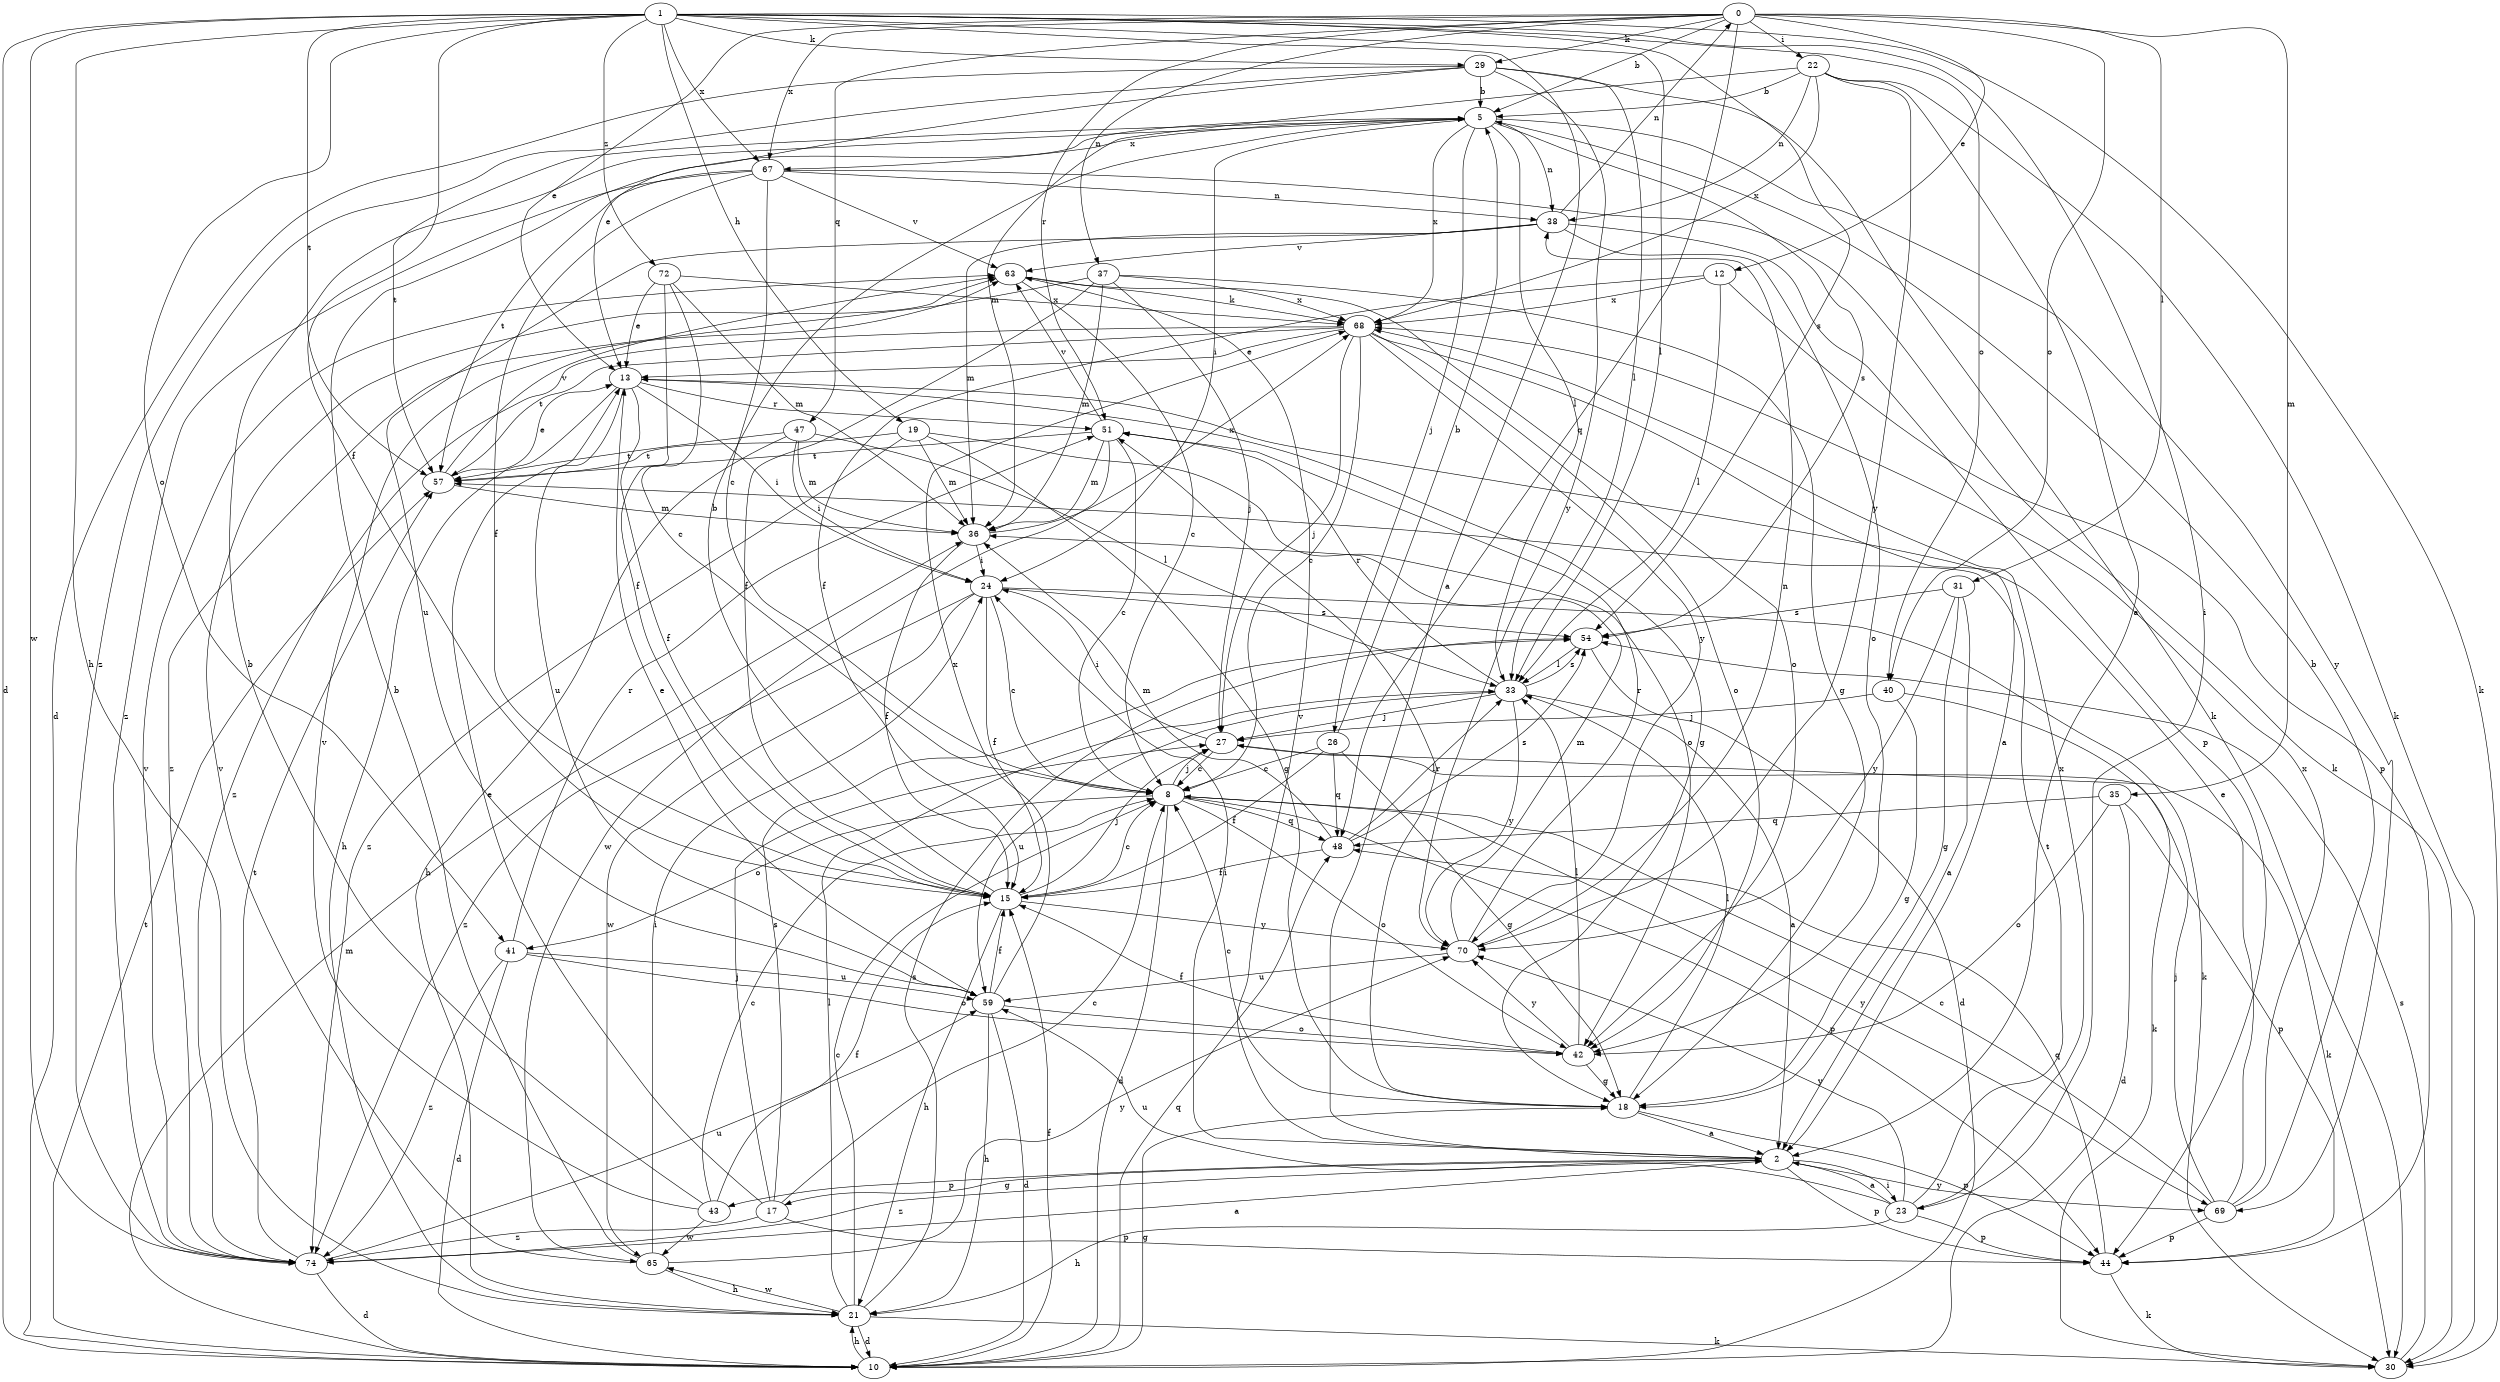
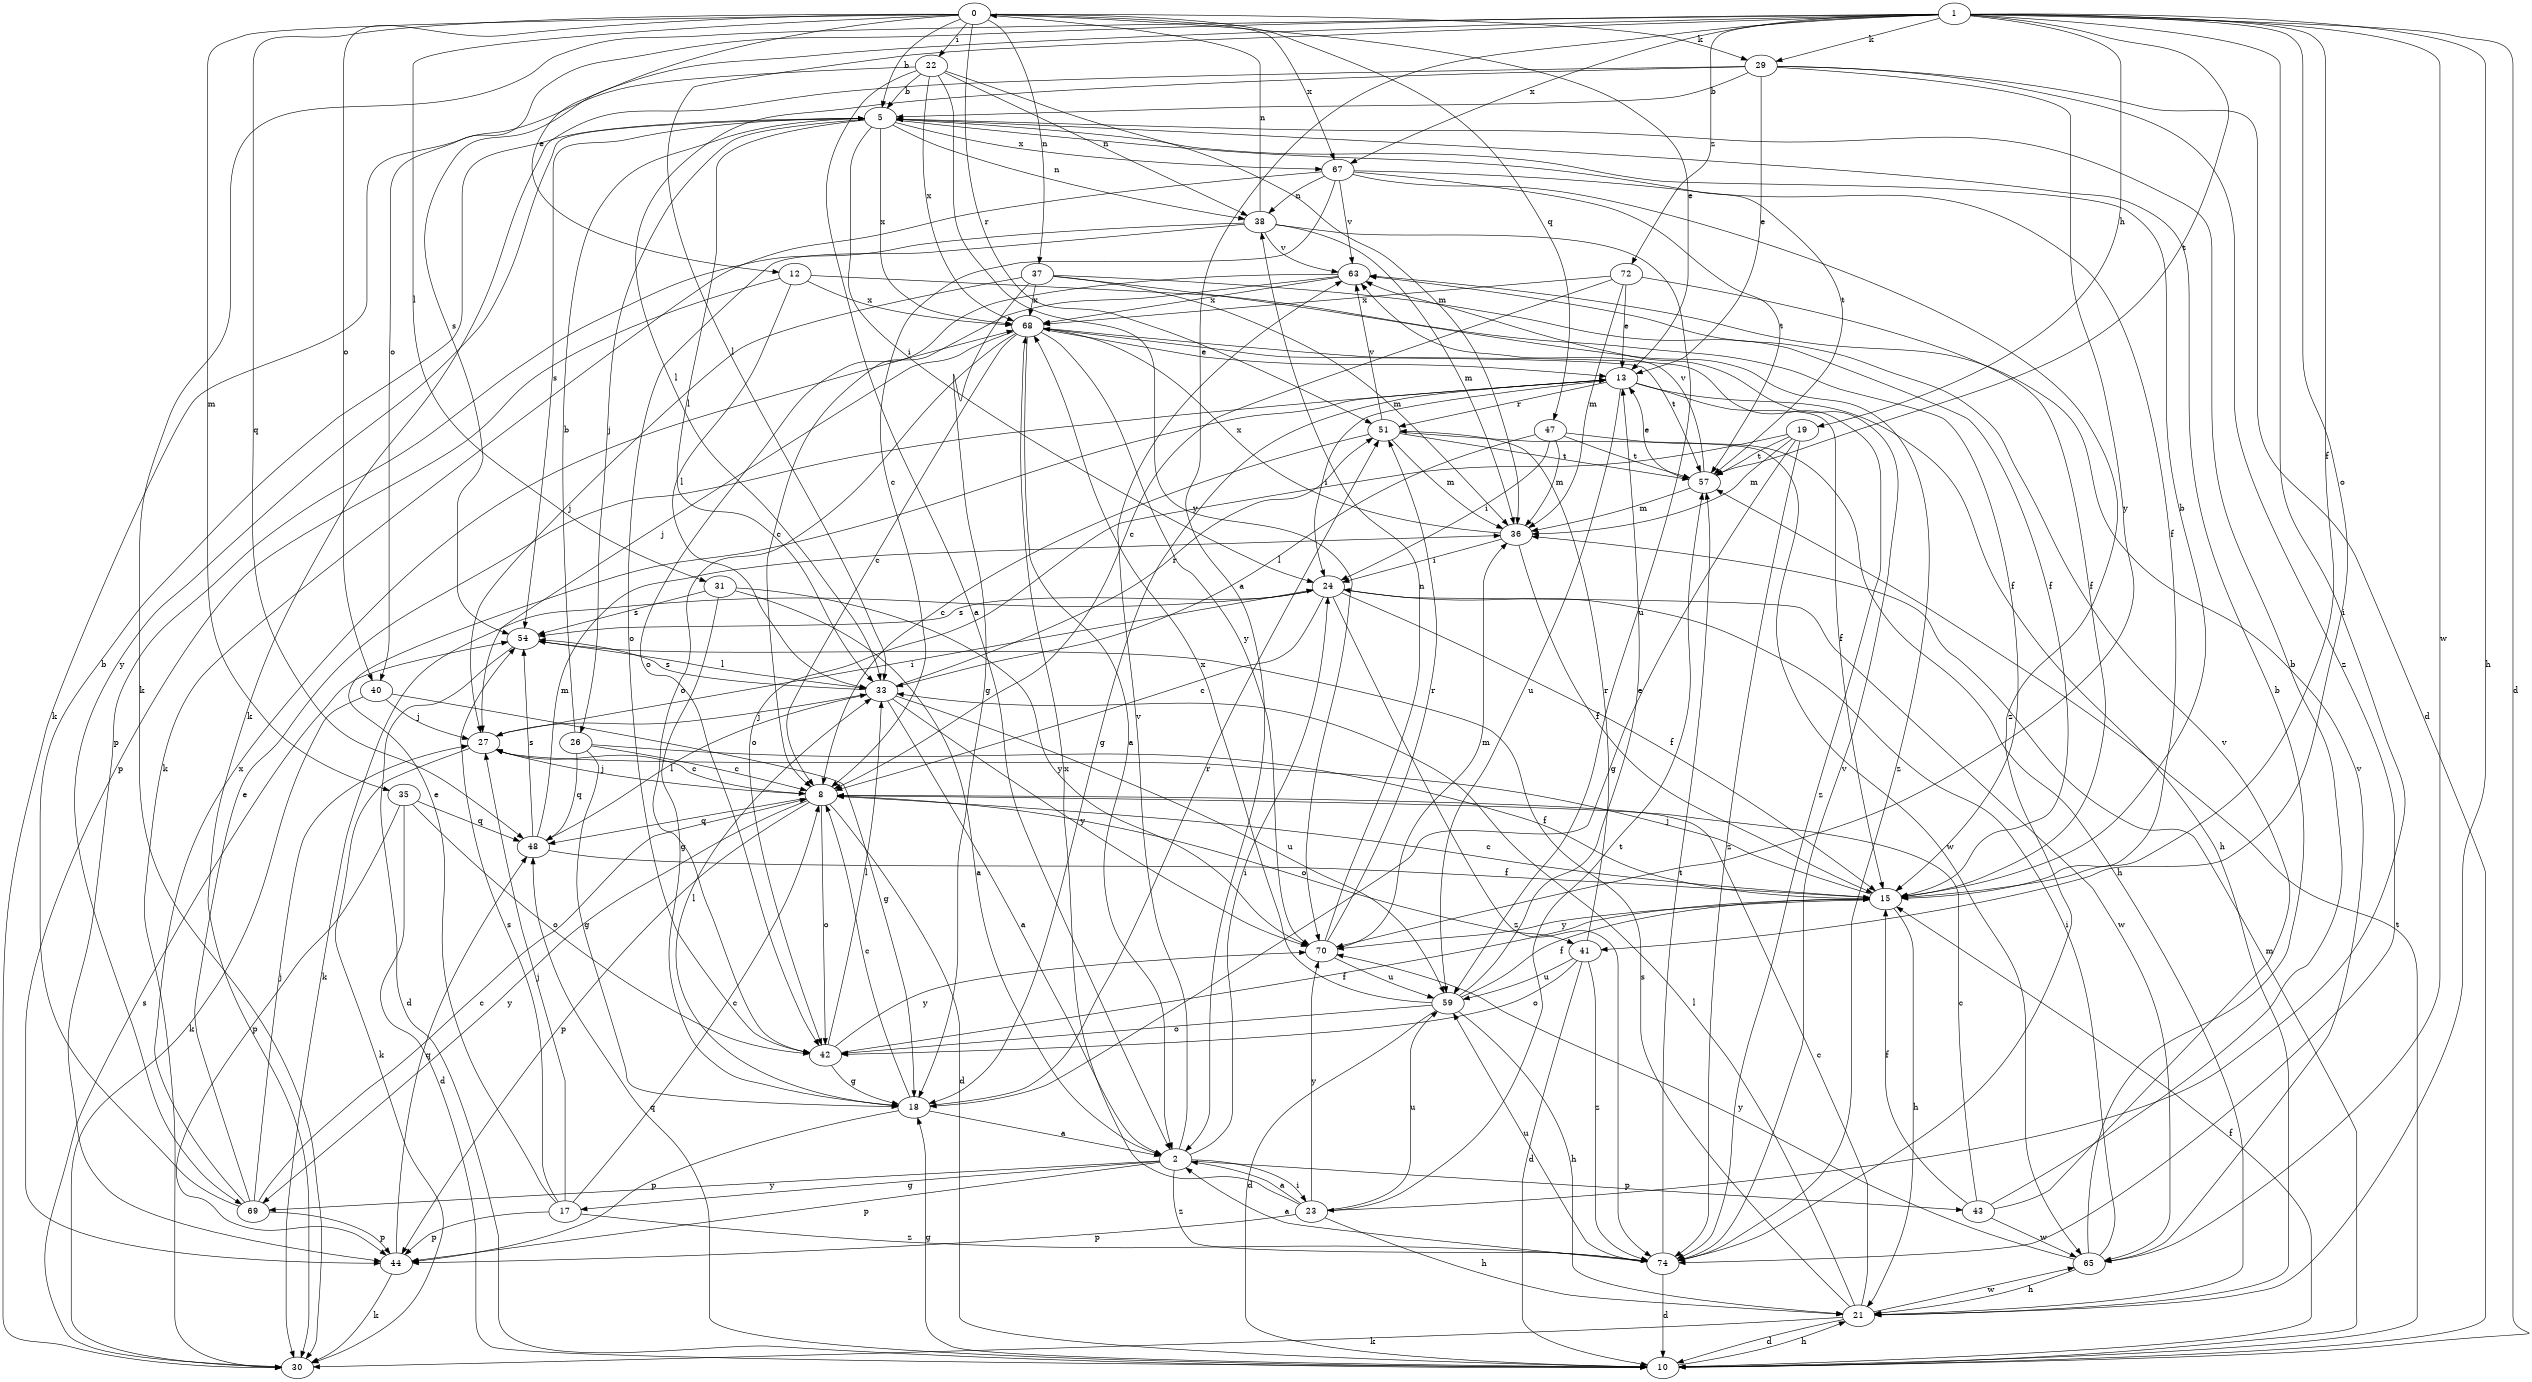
edge "63" -> "68": label "k" -> "x"
edge "1" -> "74": now "1" -> "65"
